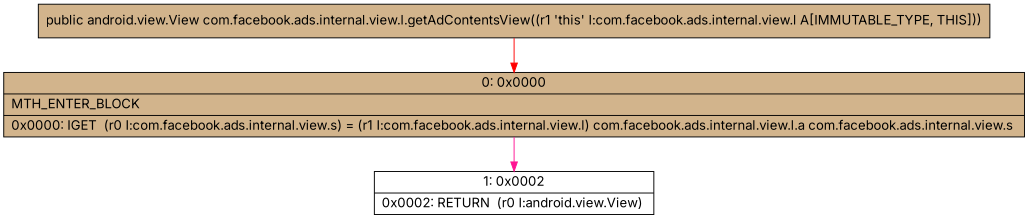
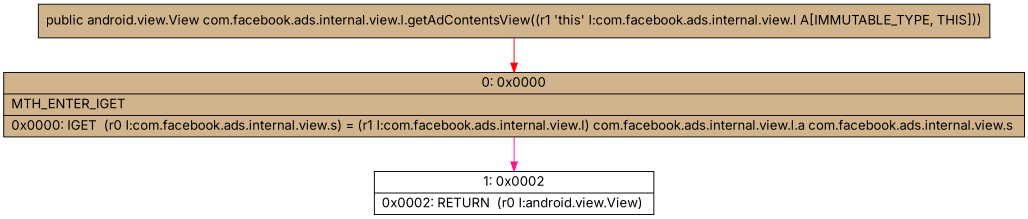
node "0: 0x0000": text "MTH_ENTER_BLOCK" -> "MTH_ENTER_IGET"
